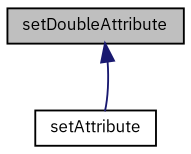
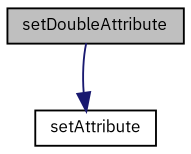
edge "setAttribute" -> "setDoubleAttribute": reversed
